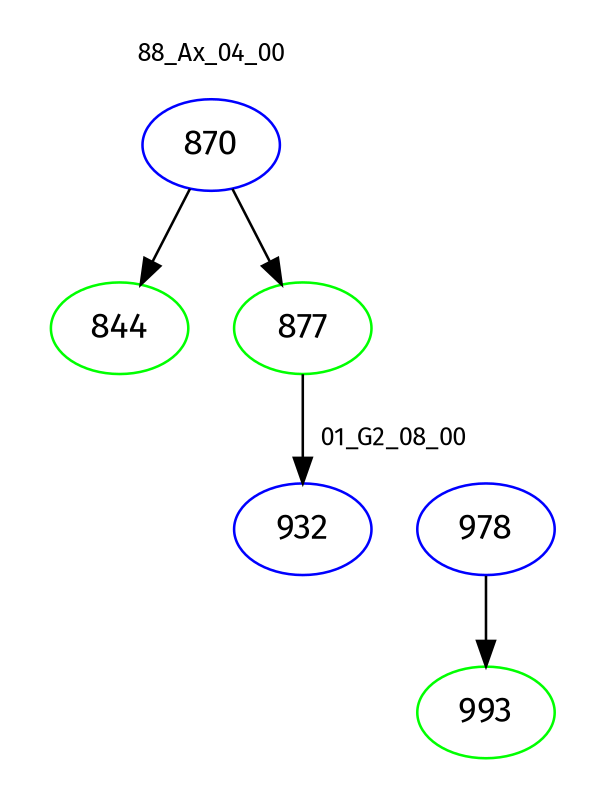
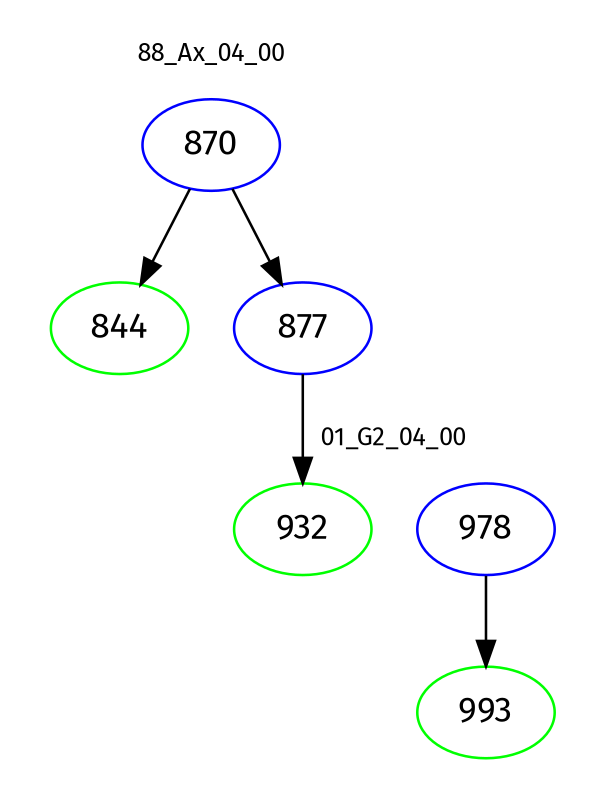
node "877": color green -> blue
cluster "01_G2_08_00": label "01_G2_08_00" -> "01_G2_04_00"
node "932": color blue -> green
